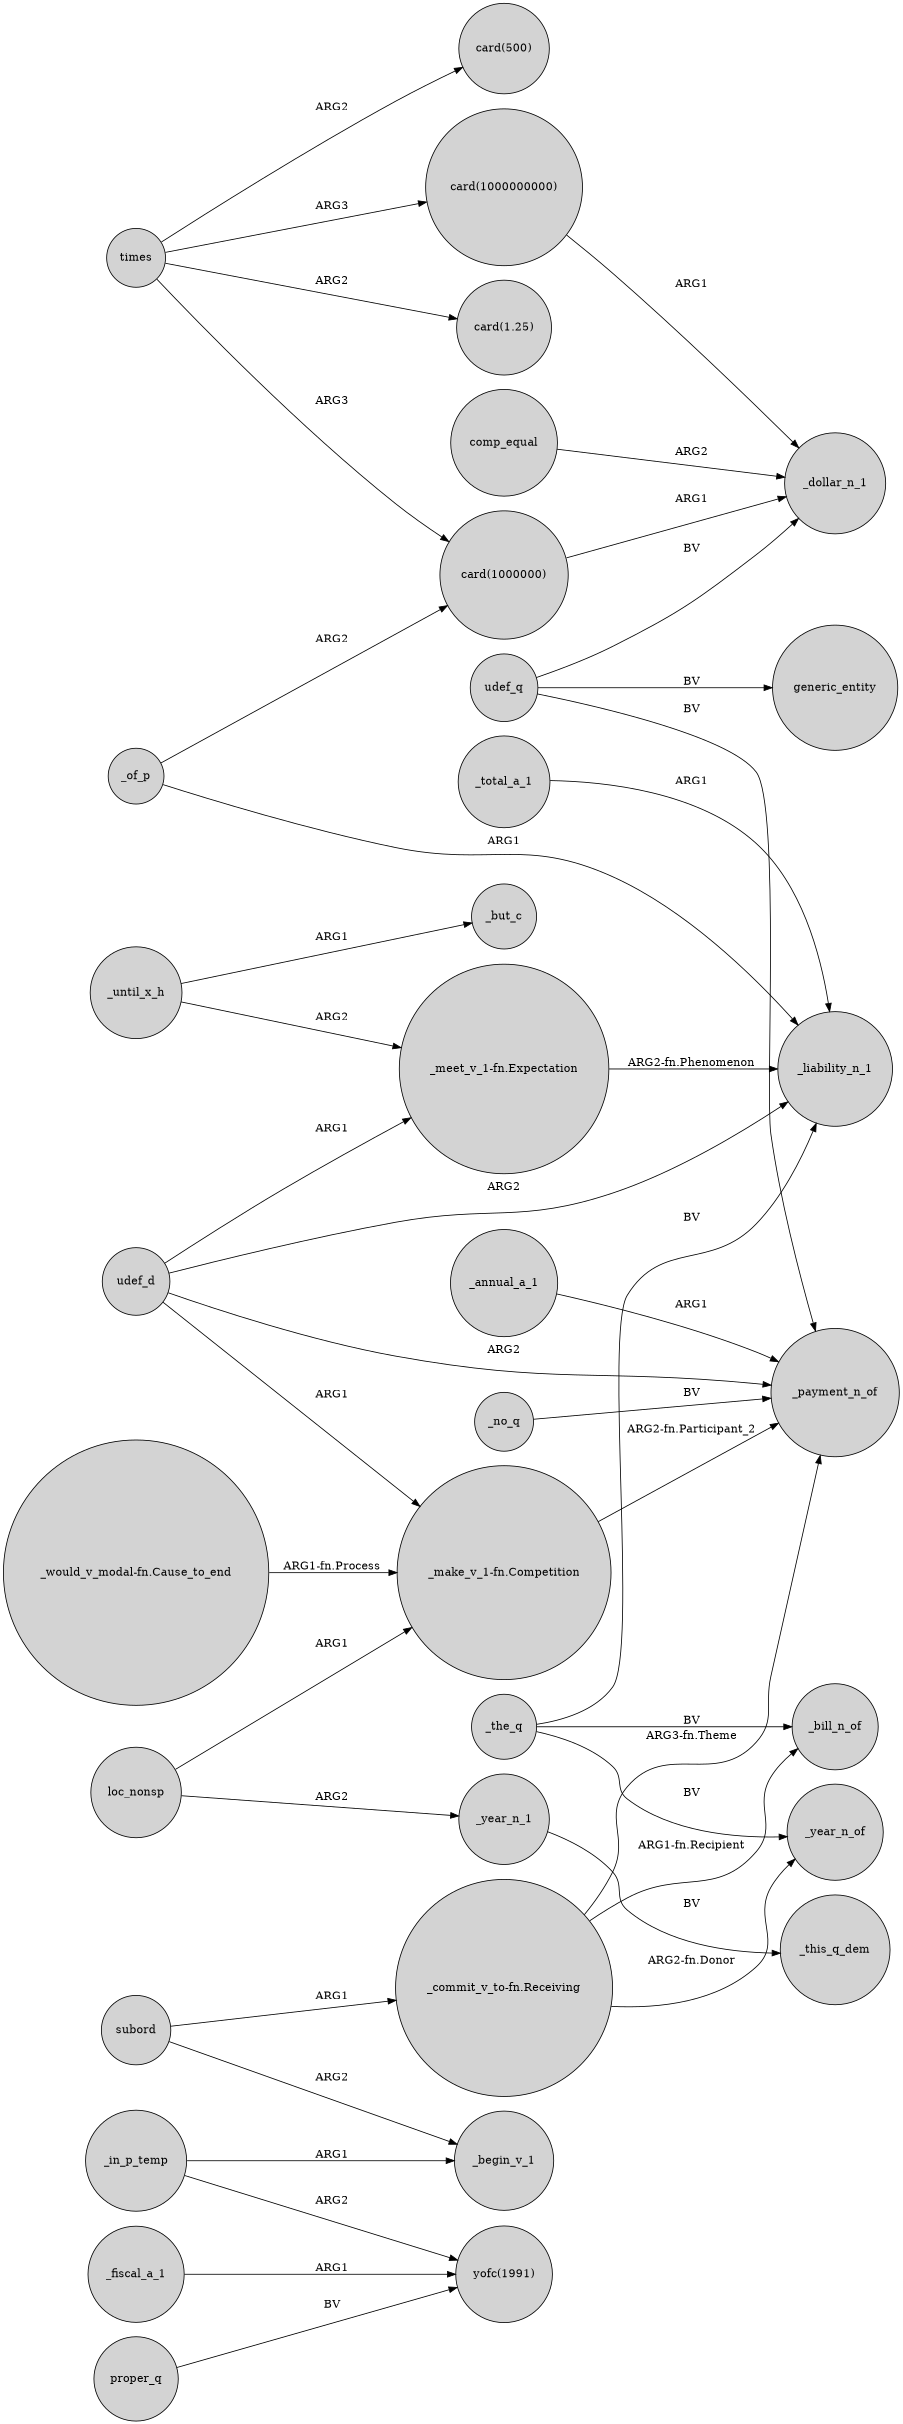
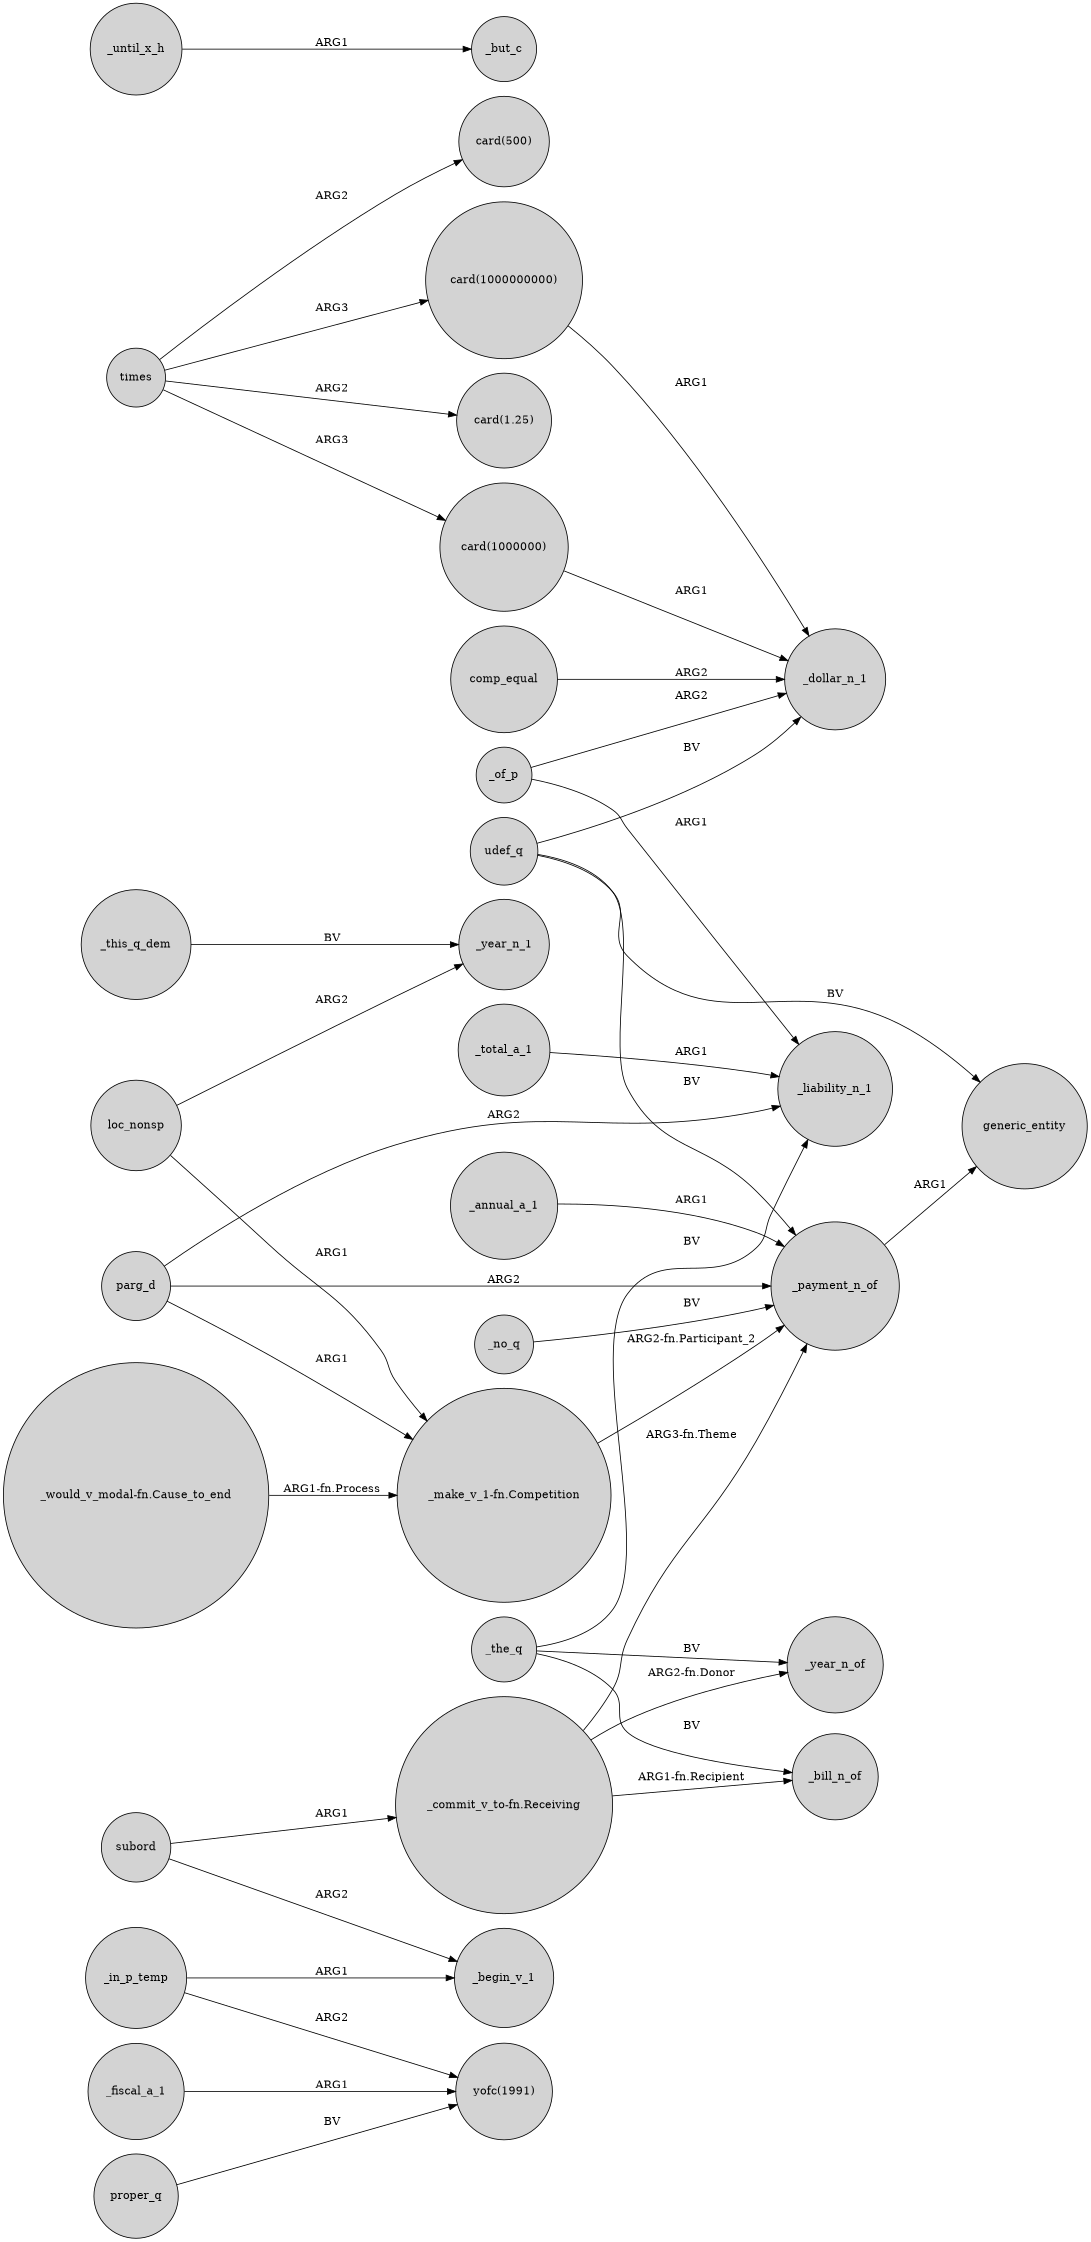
edge "_of_p" -> "card(1000000)": now "_of_p" -> "_dollar_n_1"
node "_meet_v_1-fn.Expectation": removed
edge "_payment_n_of" -> "generic_entity": added, label "ARG1"
node "udef_d": label "udef_d" -> "parg_d"
edge "_year_n_1" -> "_this_q_dem": reversed
